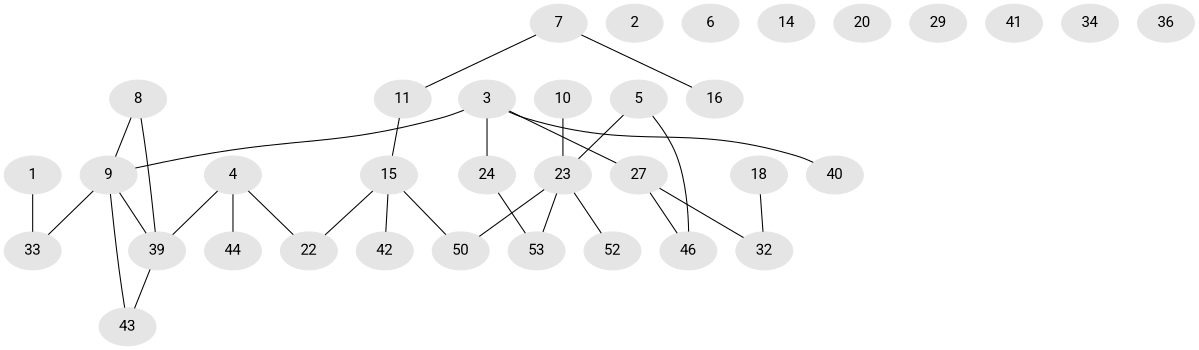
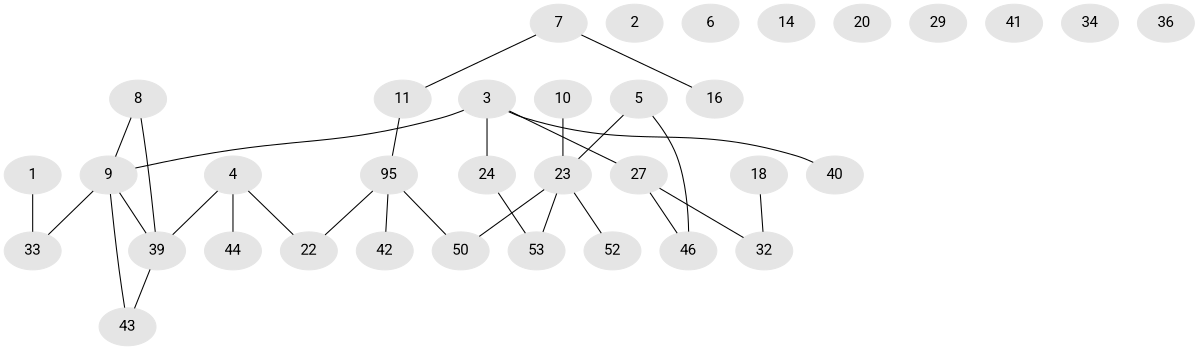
node "15": label "15" -> "95"
